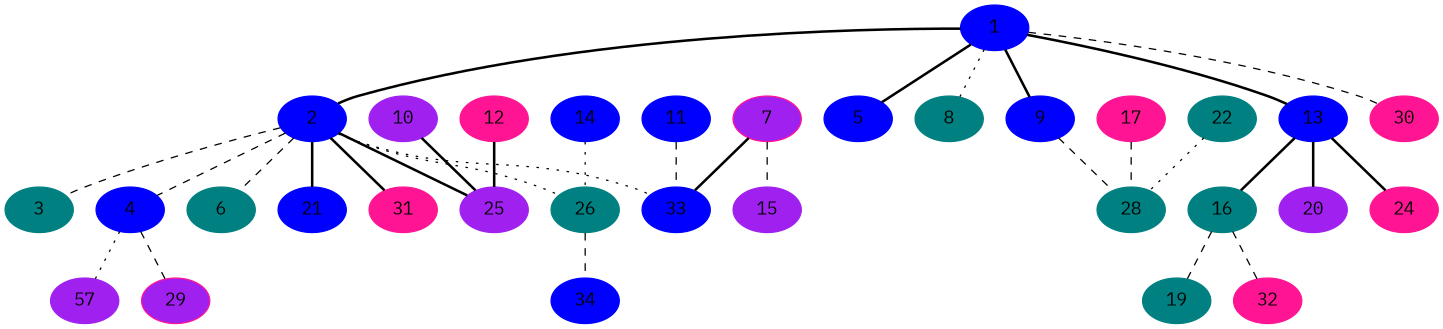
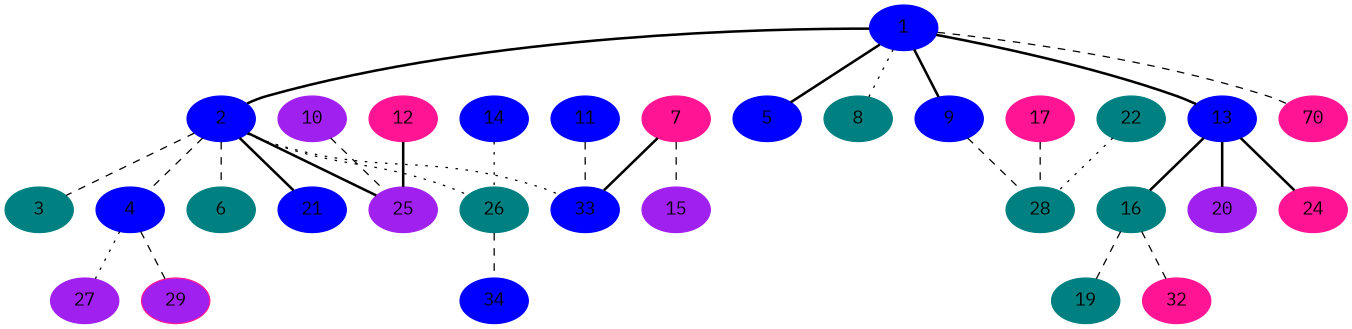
node "7": fillcolor purple -> deeppink
node "30": label "30" -> "70"
edge "10" -- "25": style bold -> dashed
node "31": removed
node "57": label "57" -> "27"
